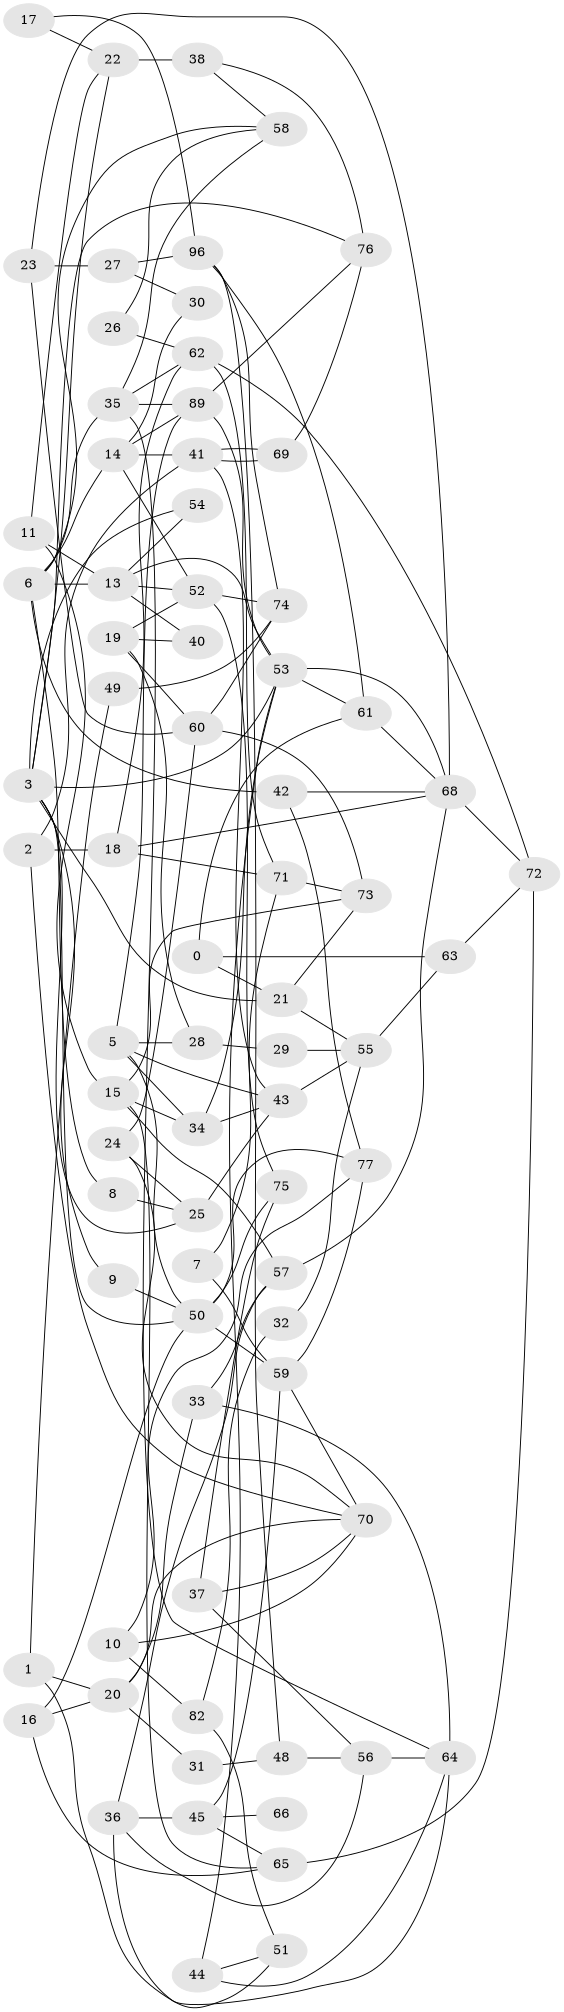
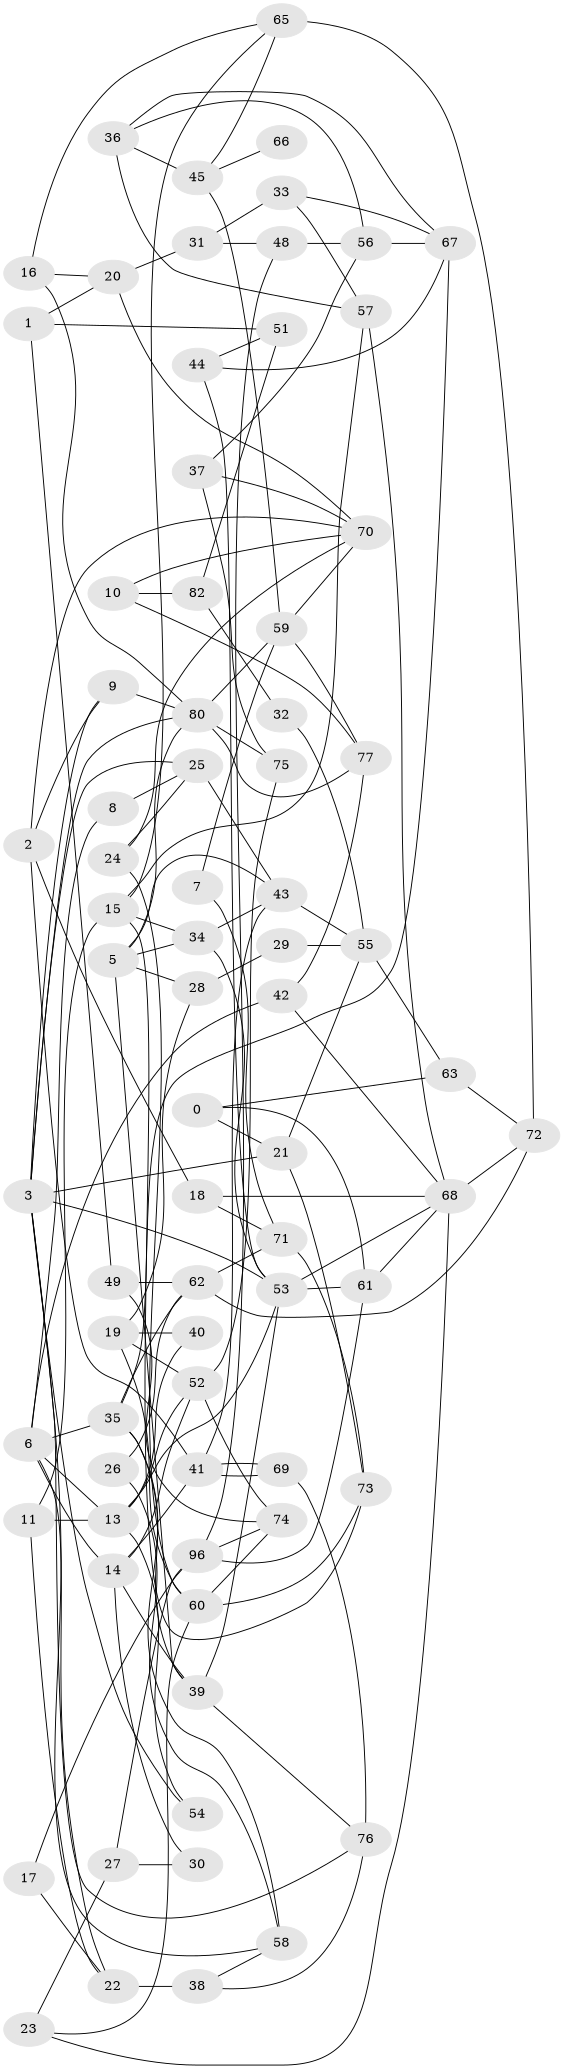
node "89": label "89" -> "39"
edge "62" -- "18": now "62" -- "49"
edge "9" -- "2": added
node "50": label "50" -> "80"
edge "33" -- "20": now "33" -- "31"
node "64": label "64" -> "67"
